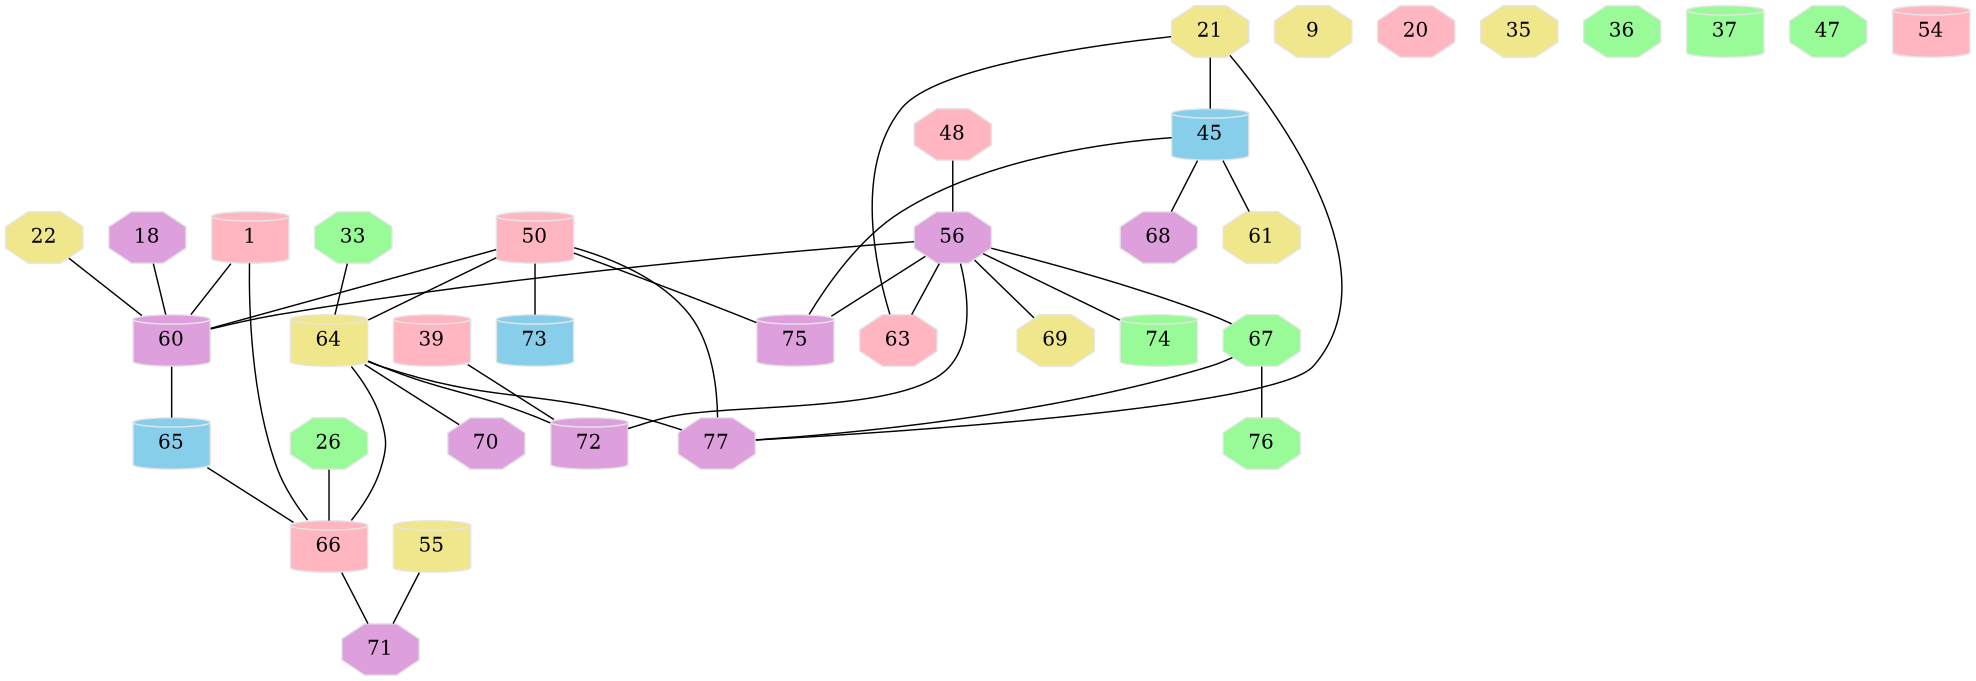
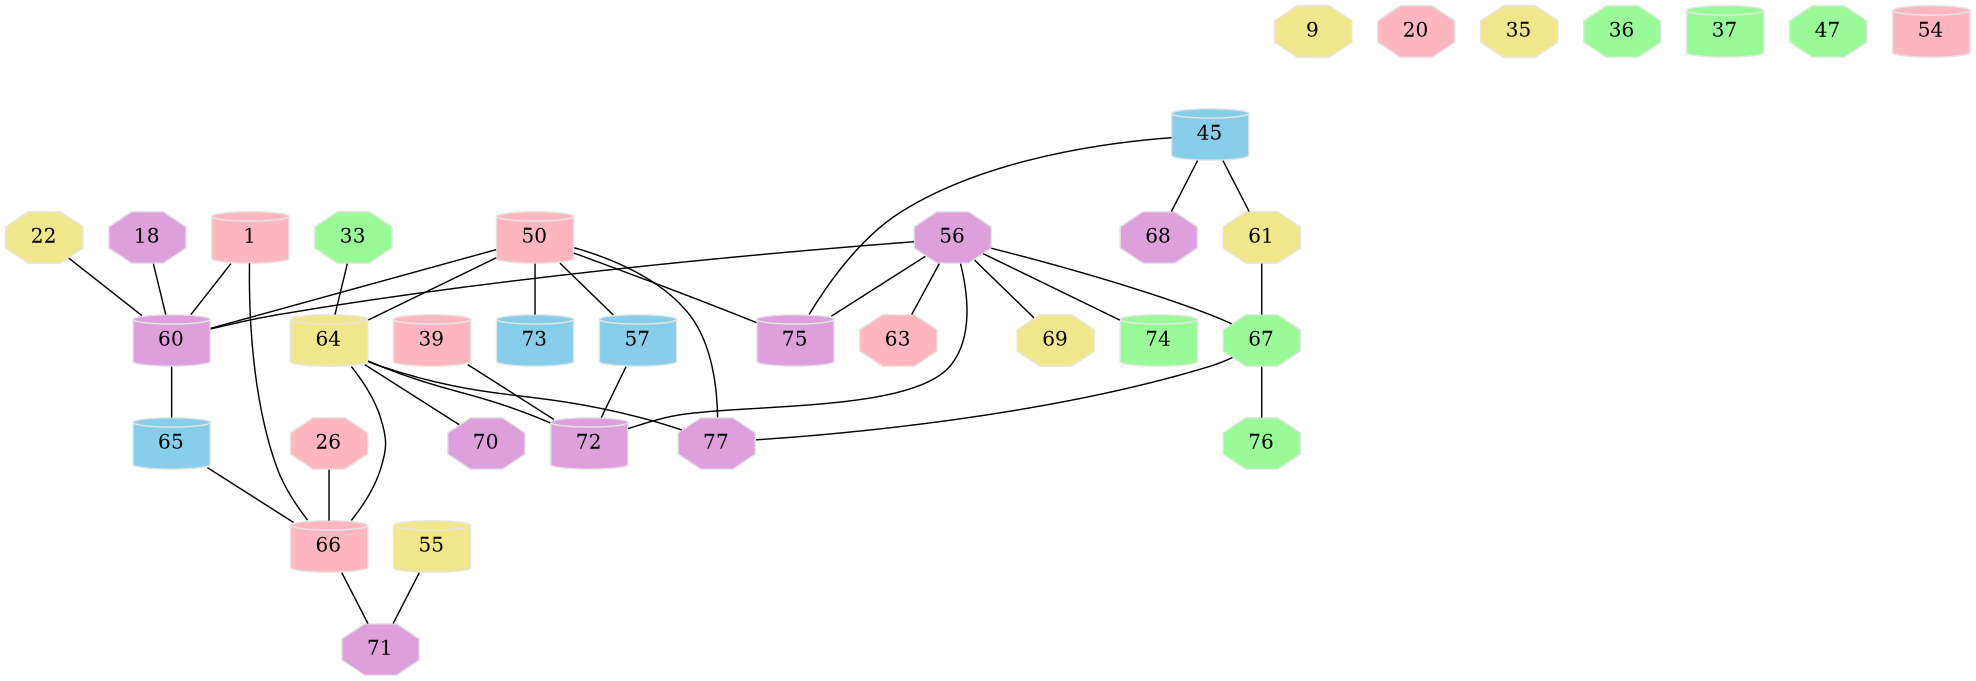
node "21": removed
node "48": removed
edge "61" -- "67": added
node "57": added
node "26": fillcolor palegreen -> lightpink
